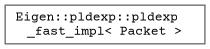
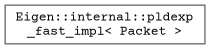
node "Eigen::pldexp::pldexp _fast_impl< Packet >": label "Eigen::pldexp::pldexp _fast_impl< Packet >" -> "Eigen::internal::pldexp _fast_impl< Packet >"
